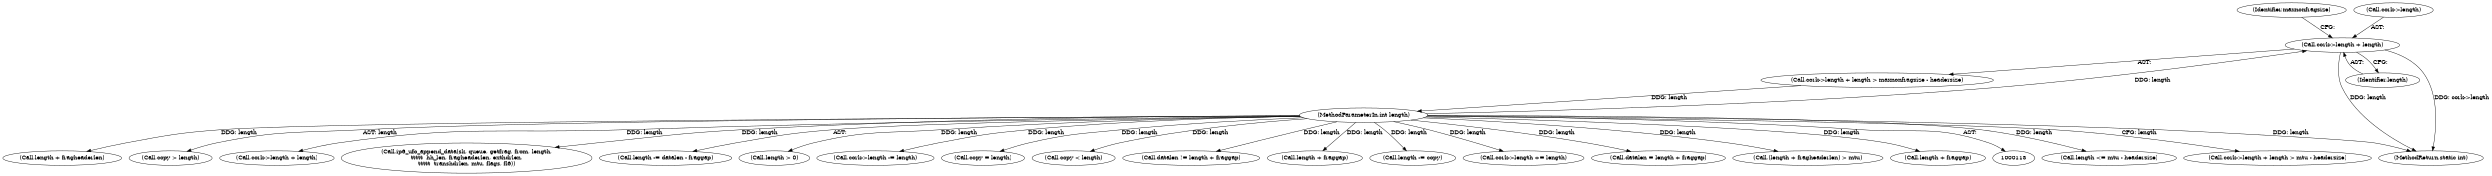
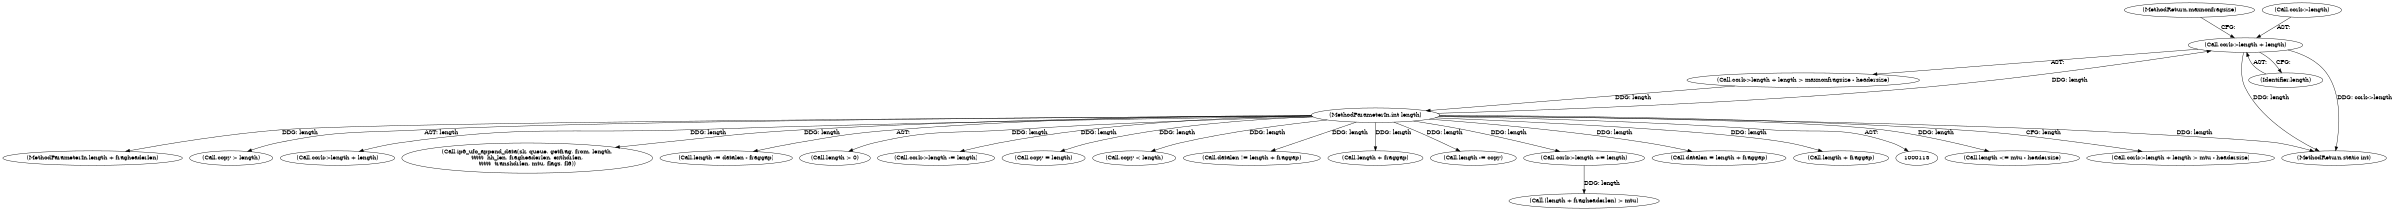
node "(Identifier,maxnonfragsize)": label "(Identifier,maxnonfragsize)" -> "(MethodReturn,maxnonfragsize)"
edge "(MethodParameterIn,int length)" -> "(Call,(length + fragheaderlen) > mtu)": now "(Call,cork->length += length)" -> "(Call,(length + fragheaderlen) > mtu)"
node "(Call,length + fragheaderlen)": label "(Call,length + fragheaderlen)" -> "(MethodParameterIn,length + fragheaderlen)"
